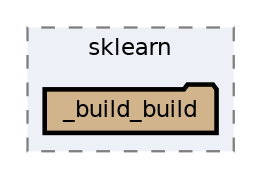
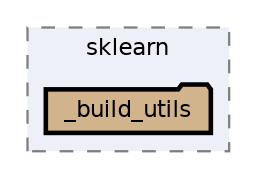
node "_build_build": label "_build_build" -> "_build_utils"
